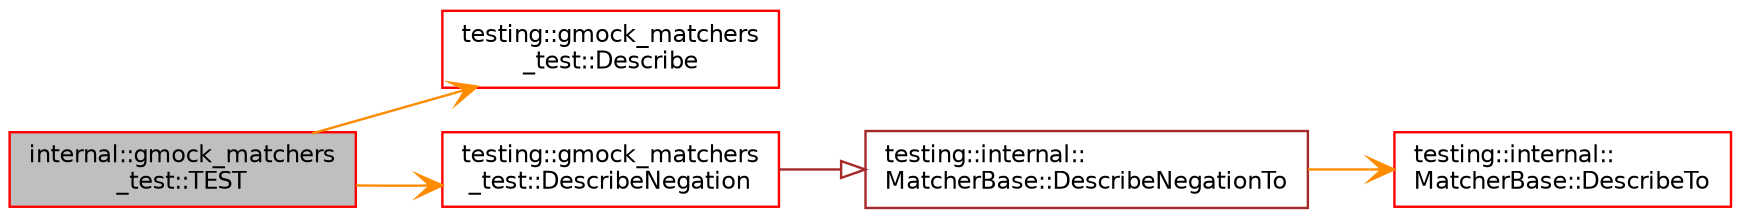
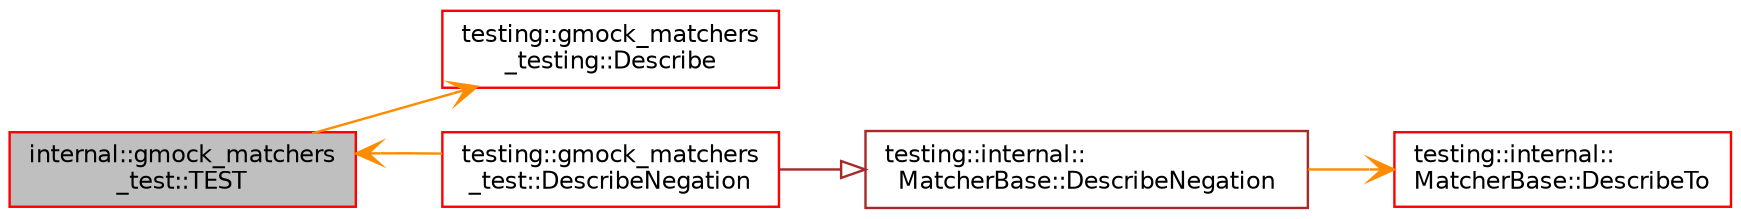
node "testing::gmock_matchers _test::Describe": label "testing::gmock_matchers _test::Describe" -> "testing::gmock_matchers _testing::Describe"
node "testing::internal:: MatcherBase::DescribeNegationTo": label "testing::internal:: MatcherBase::DescribeNegationTo" -> "testing::internal:: MatcherBase::DescribeNegation"
edge "internal::gmock_matchers _test::TEST" -> "testing::gmock_matchers _test::DescribeNegation": reversed
